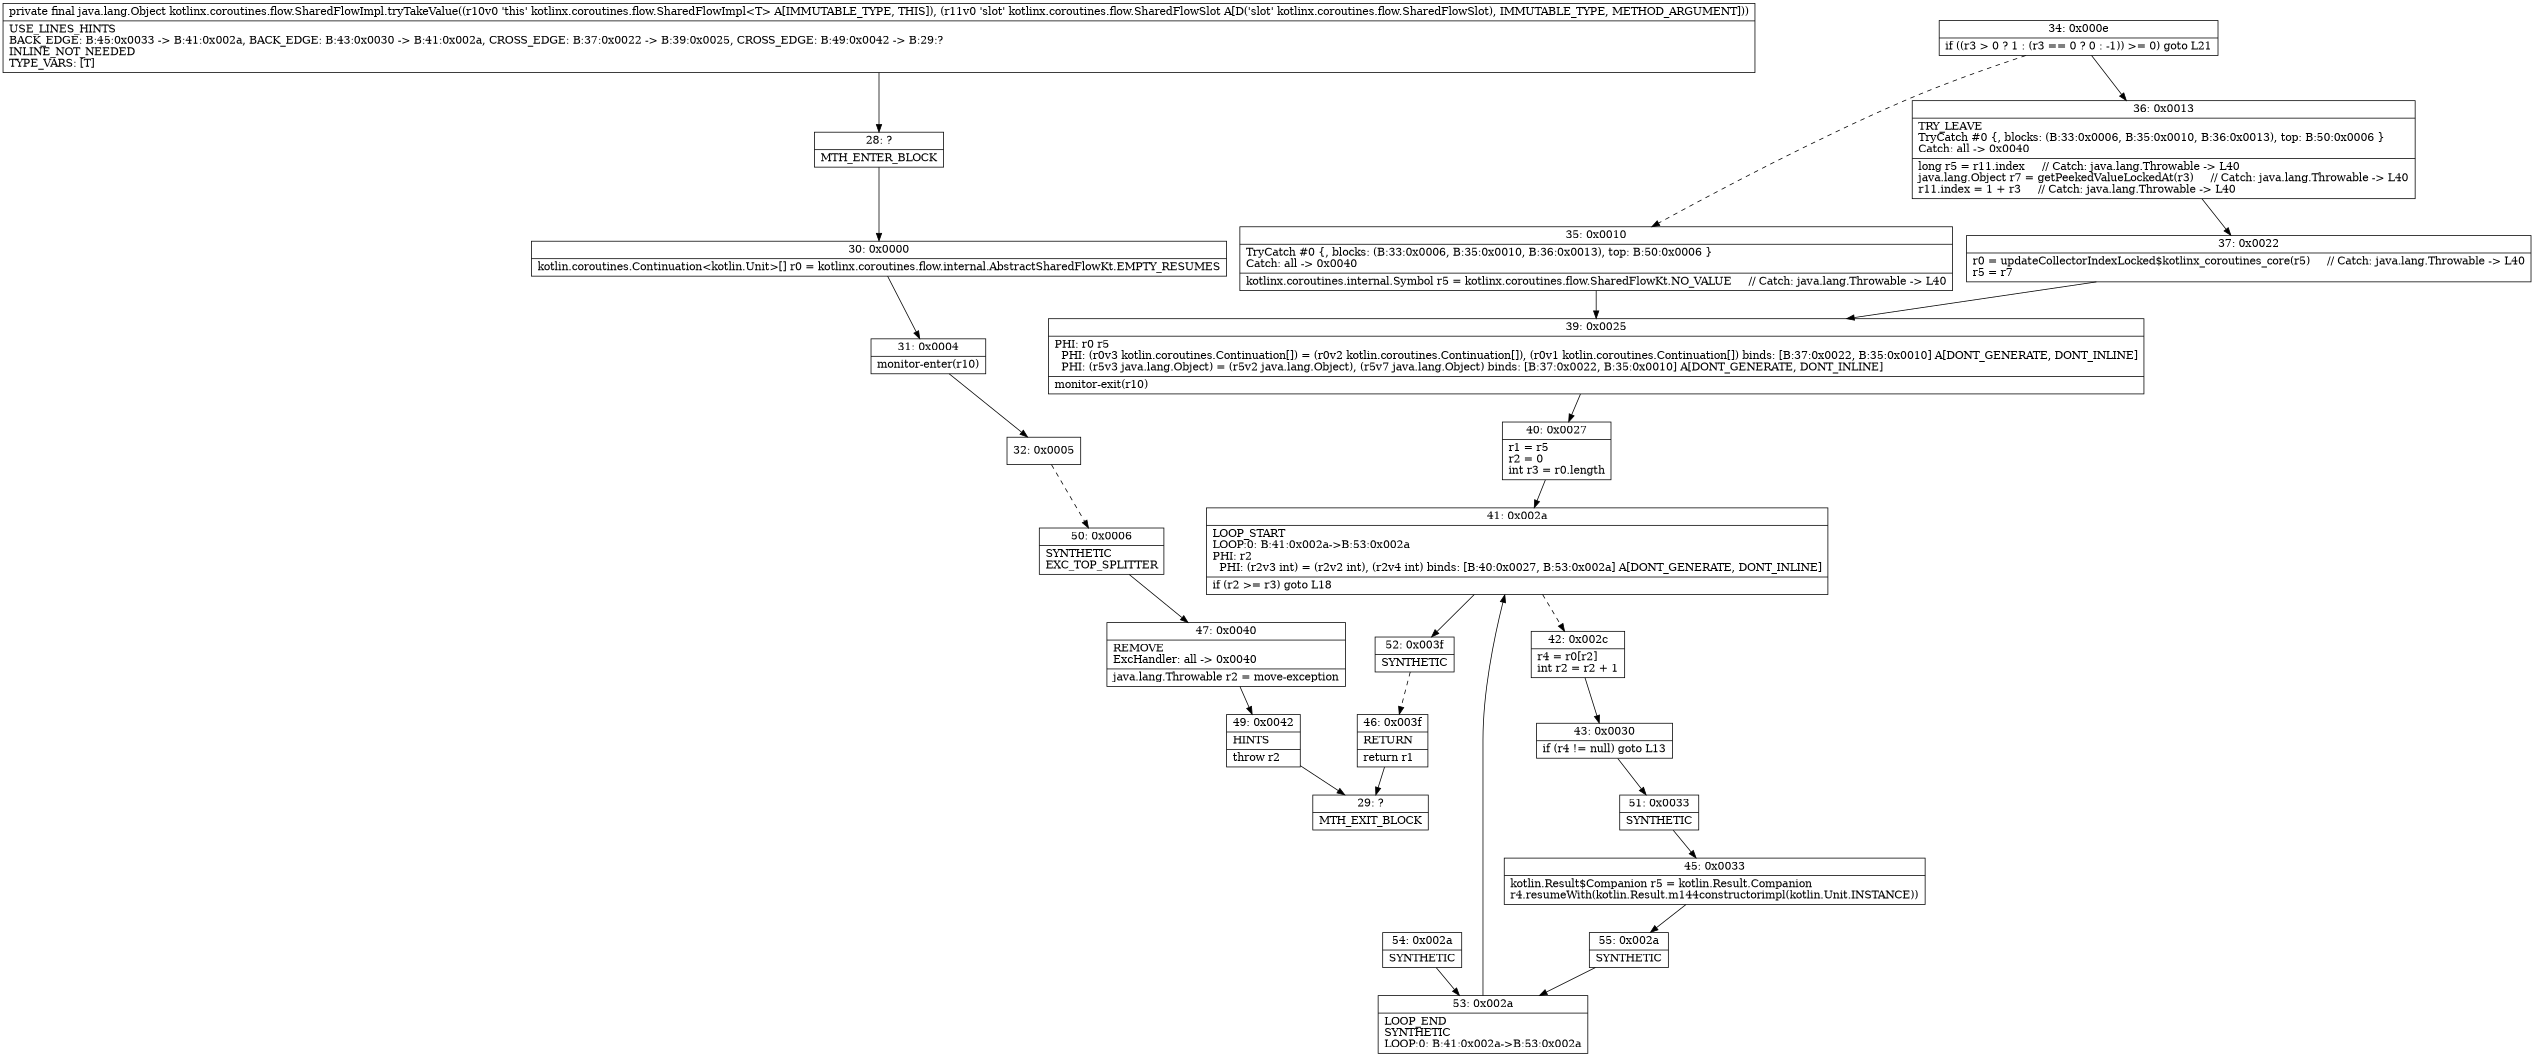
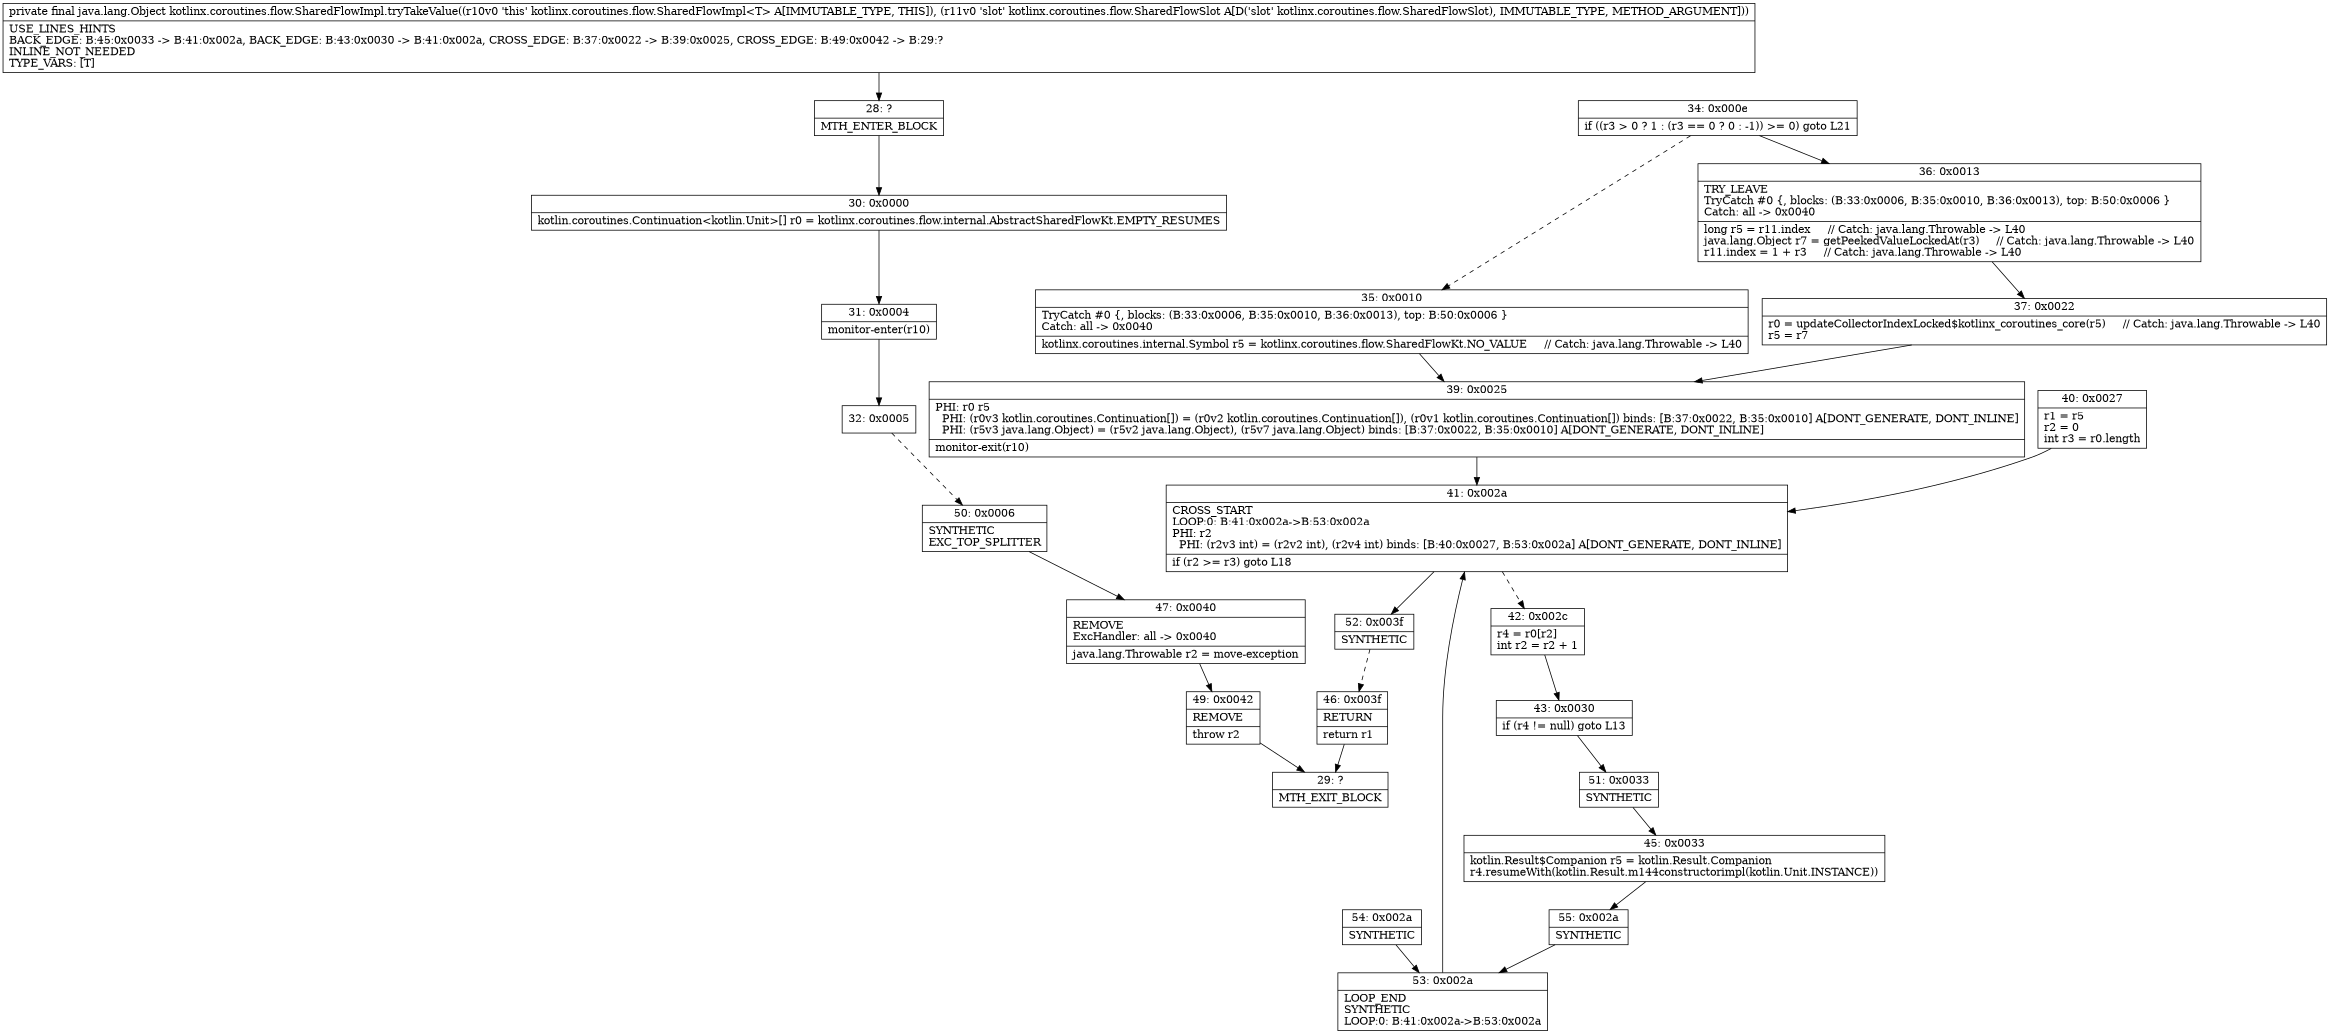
edge "39: 0x0025" -> "40: 0x0027": now "39: 0x0025" -> "41: 0x002a"
node "41: 0x002a": text "LOOP_START" -> "CROSS_START"
node "49: 0x0042": text "HINTS" -> "REMOVE"
